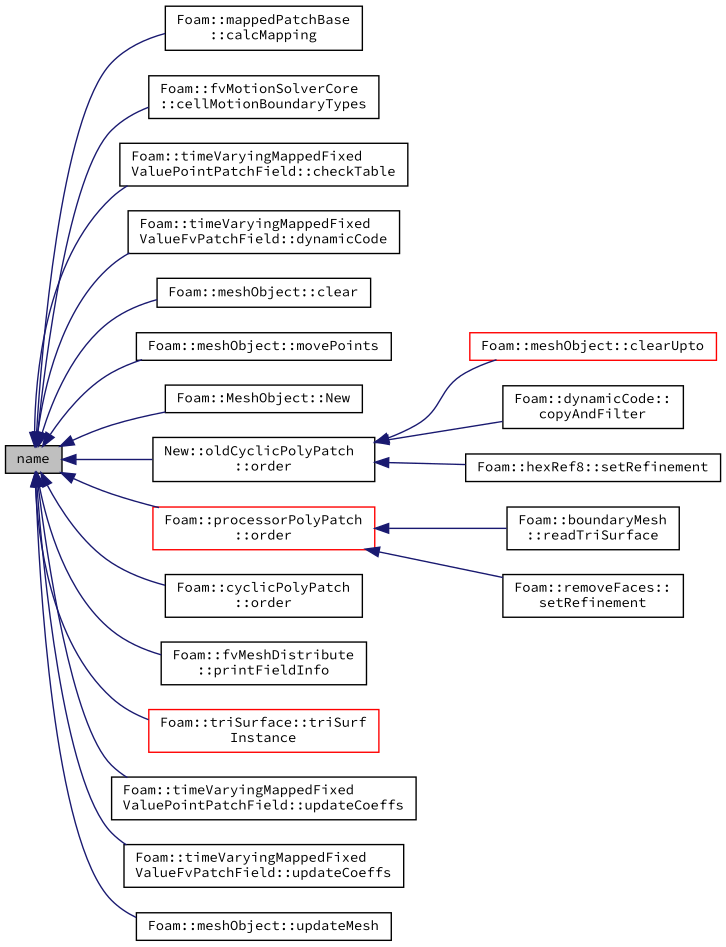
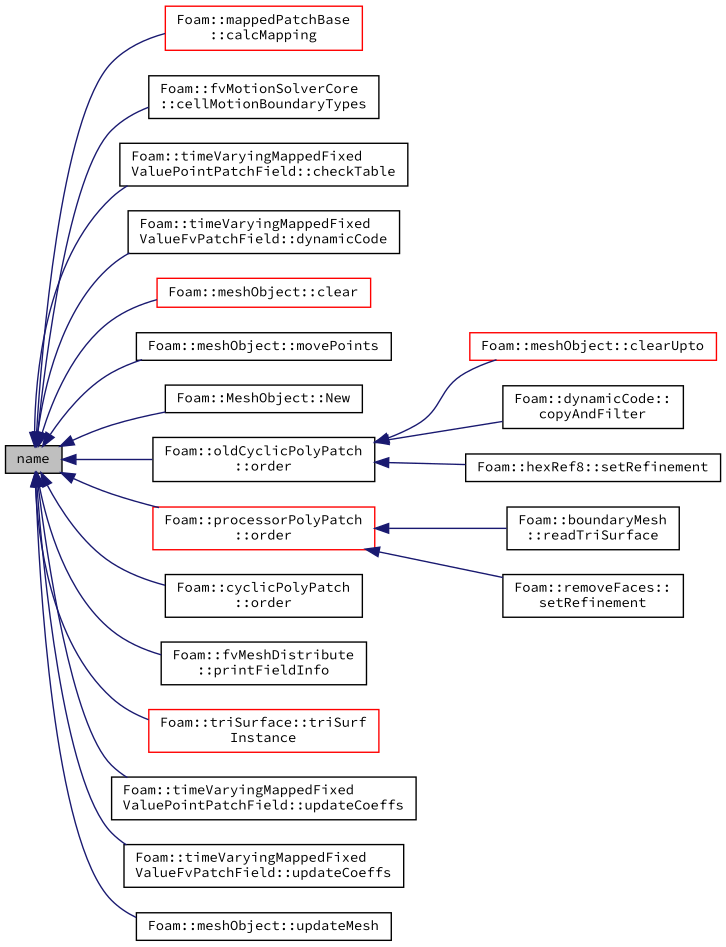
node "Foam::mappedPatchBase ::calcMapping": color black -> red
node "Foam::meshObject::clear": color black -> red
node "New::oldCyclicPolyPatch ::order": label "New::oldCyclicPolyPatch ::order" -> "Foam::oldCyclicPolyPatch ::order"
